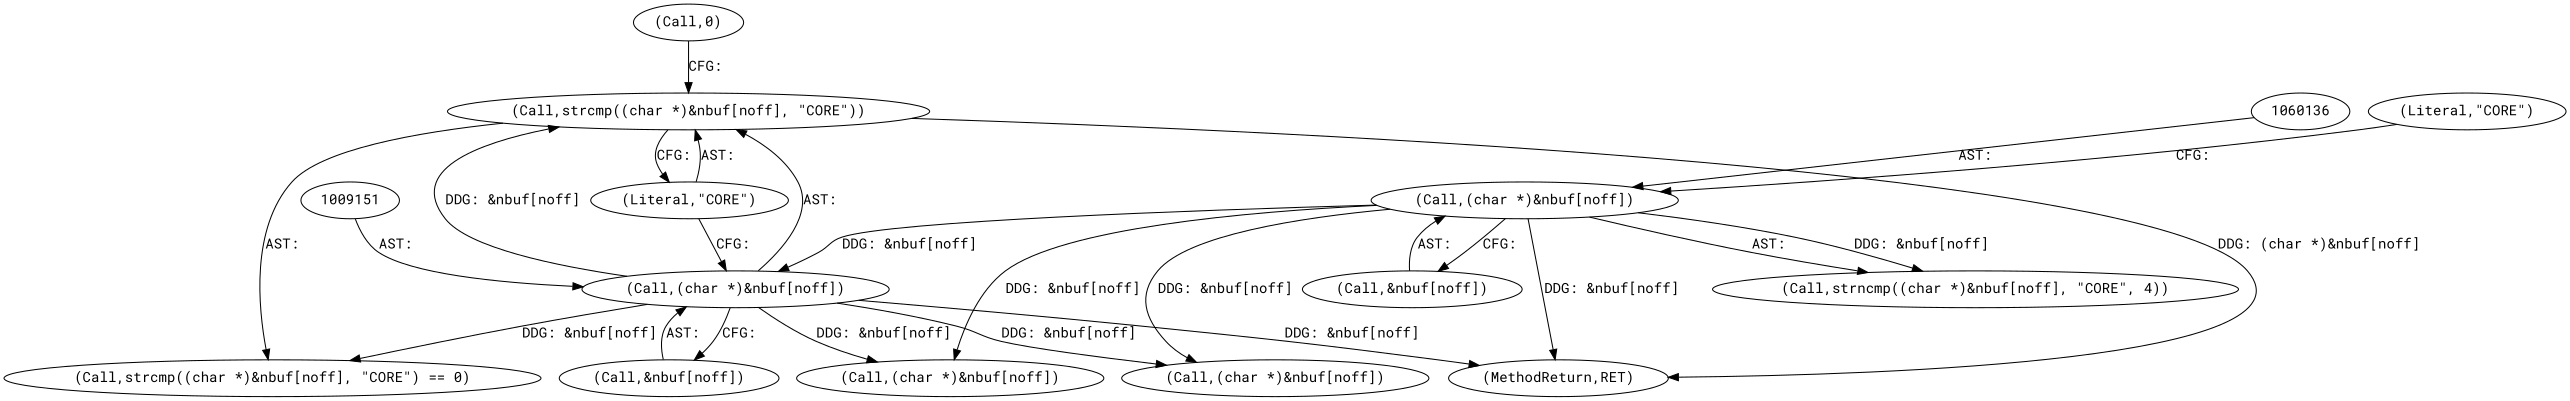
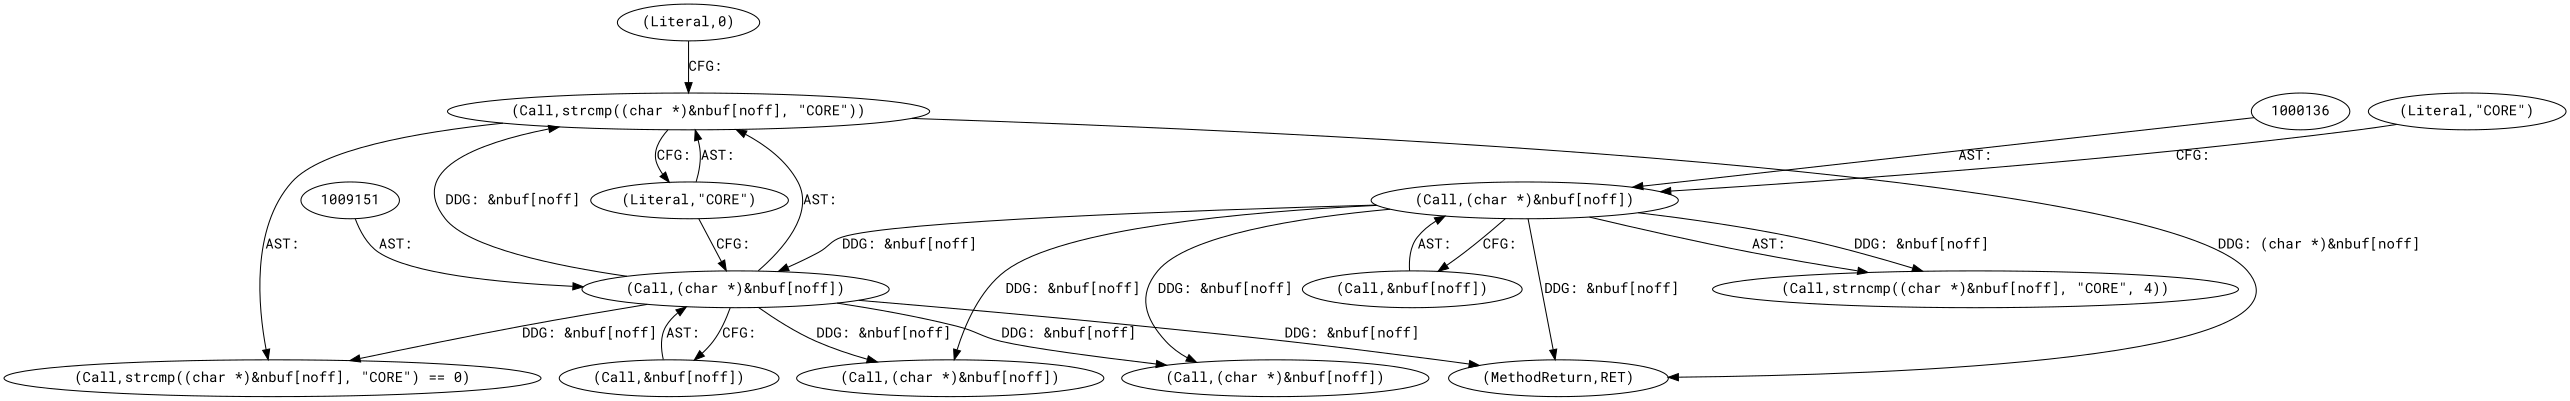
node "(Call,0)": label "(Call,0)" -> "(Literal,0)"
node "1060136": label "1060136" -> "1000136"
